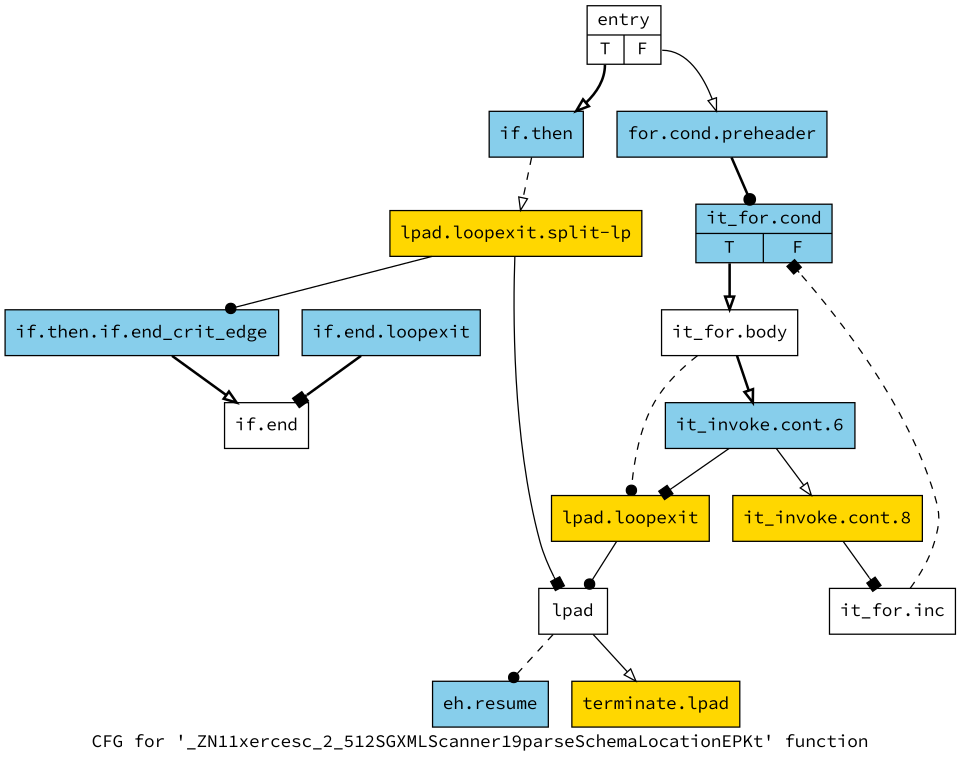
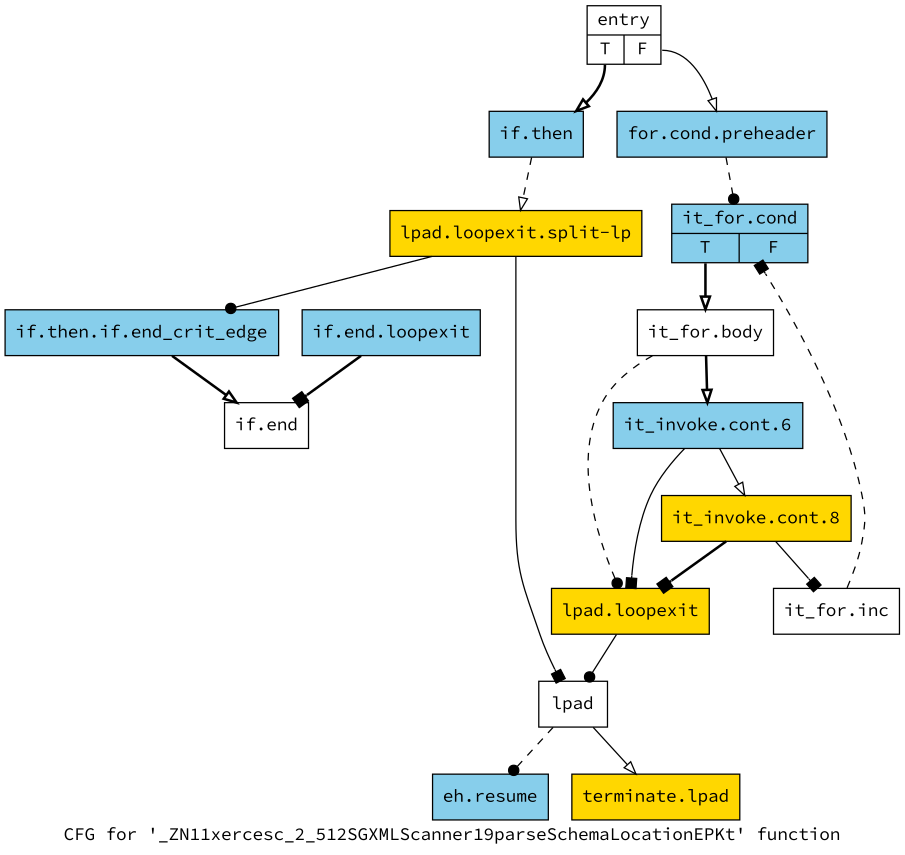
edge "for.cond.preheader" -> "it_for.cond": style bold -> dashed
edge "it_invoke.cont.8" -> "lpad.loopexit": added
